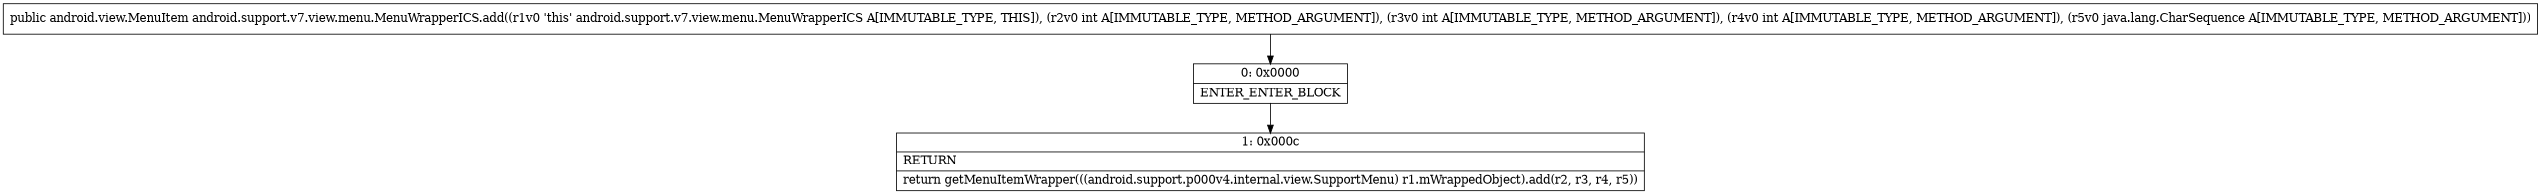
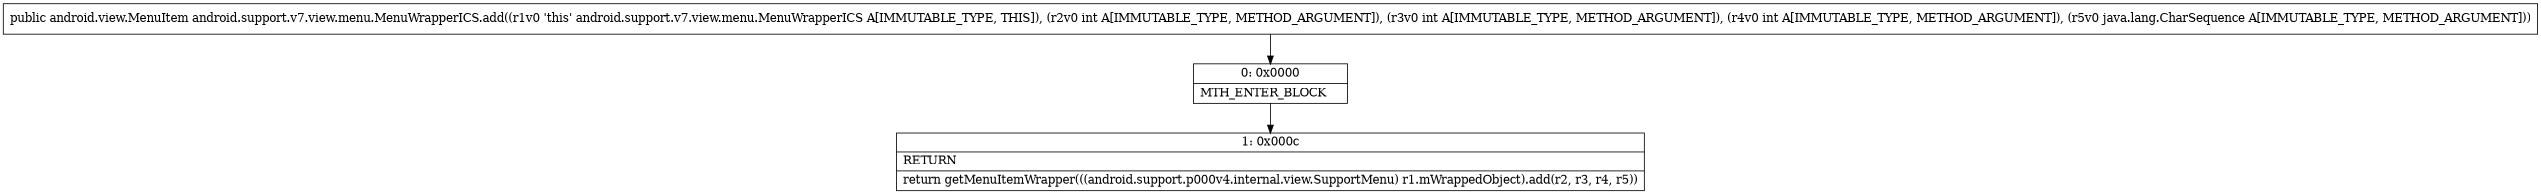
node "0: 0x0000": text "ENTER_ENTER_BLOCK" -> "MTH_ENTER_BLOCK"
